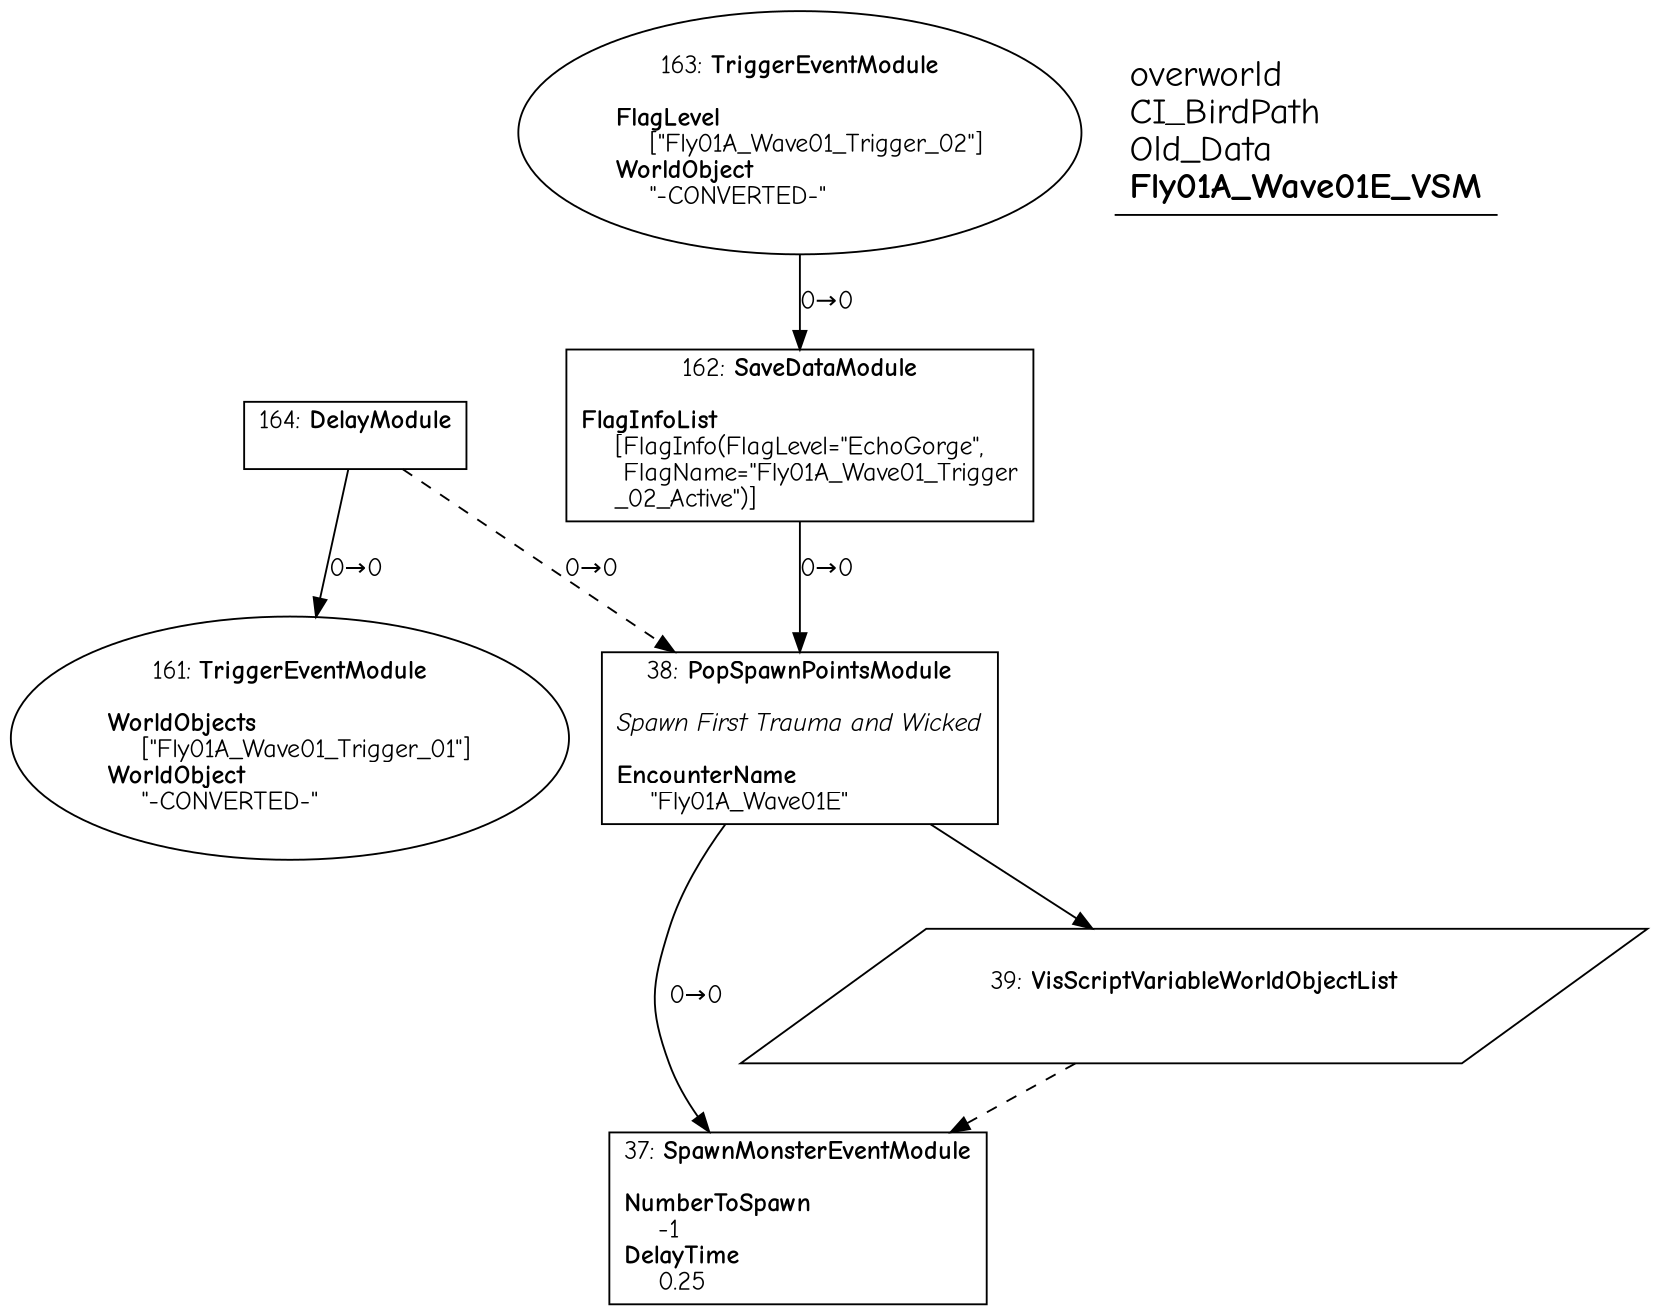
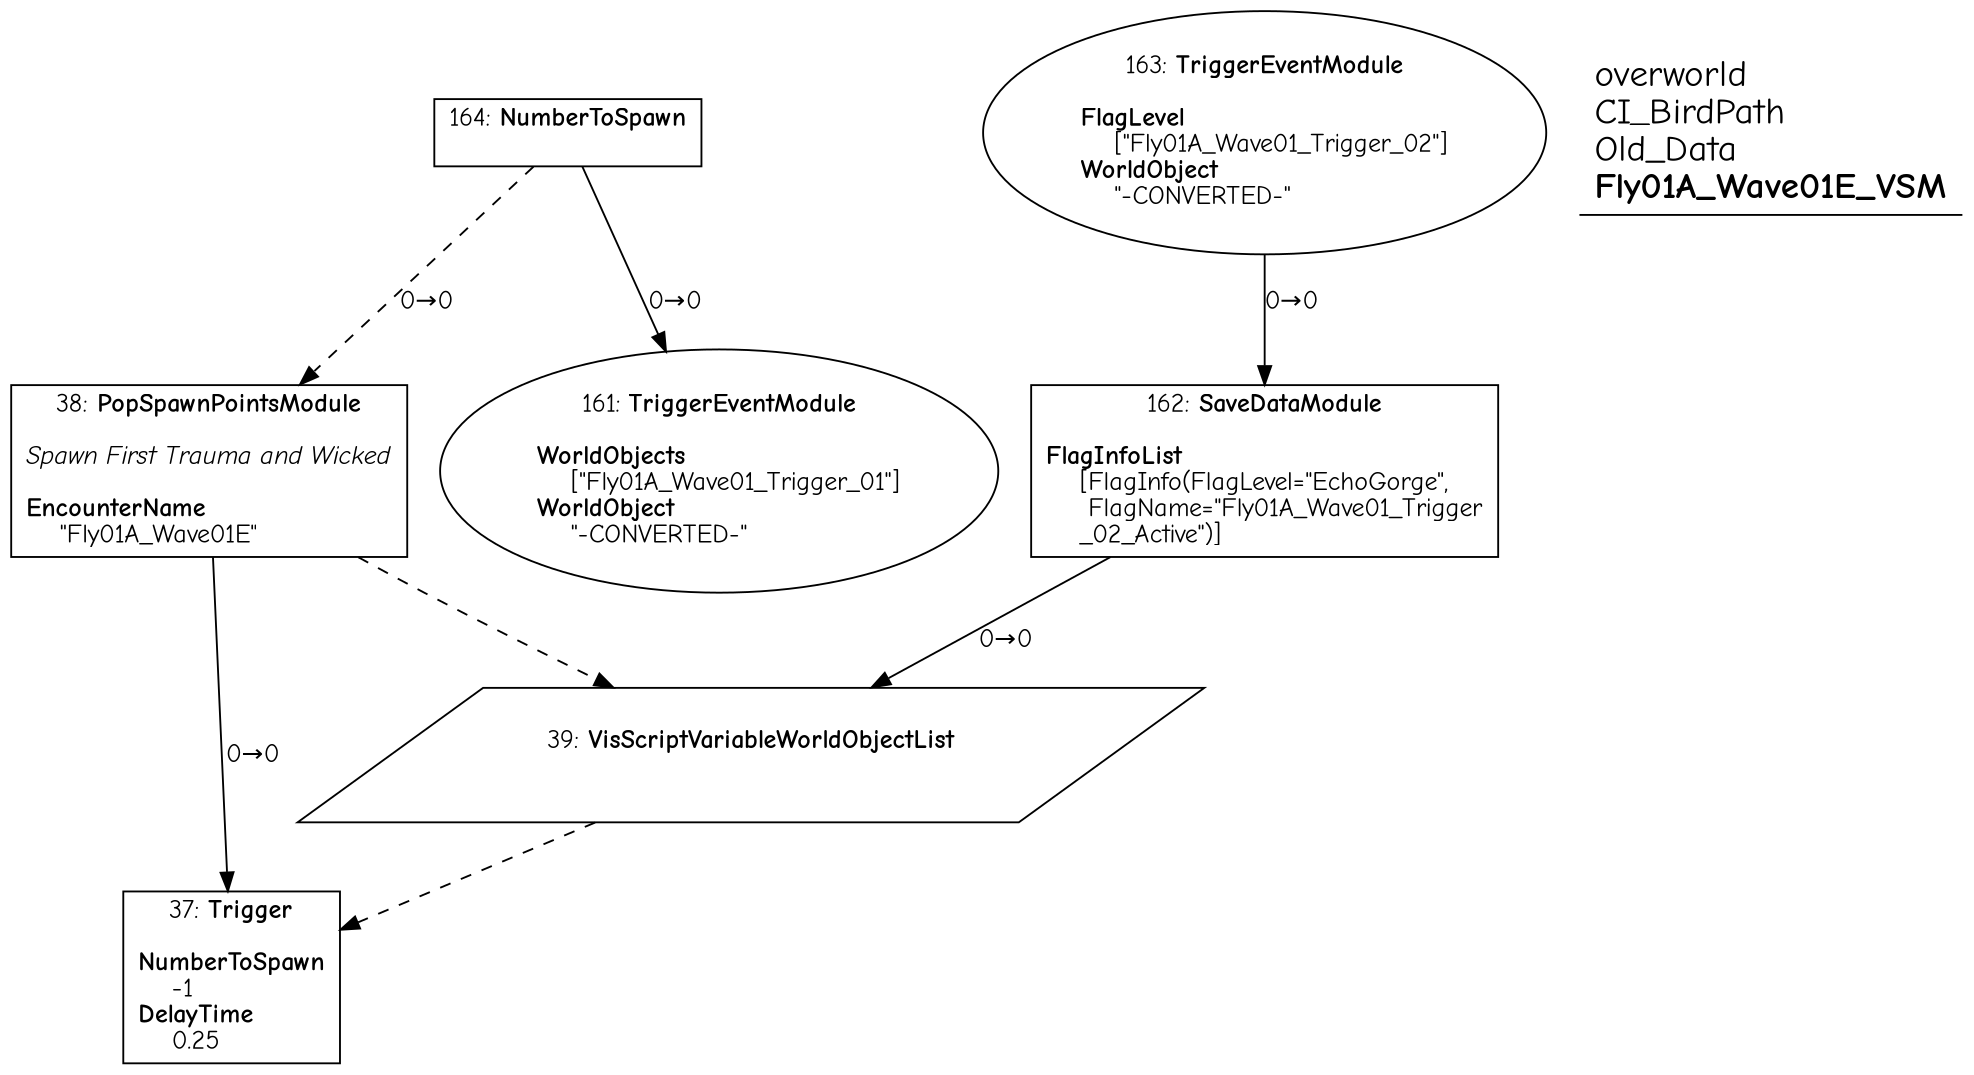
node "164:": text "DelayModule" -> "NumberToSpawn"
edge "162:" -> "38:": now "162:" -> "39:"
edge "38:" -> "39:": style solid -> dashed
node "37:": text "SpawnMonsterEventModule" -> "Trigger"
